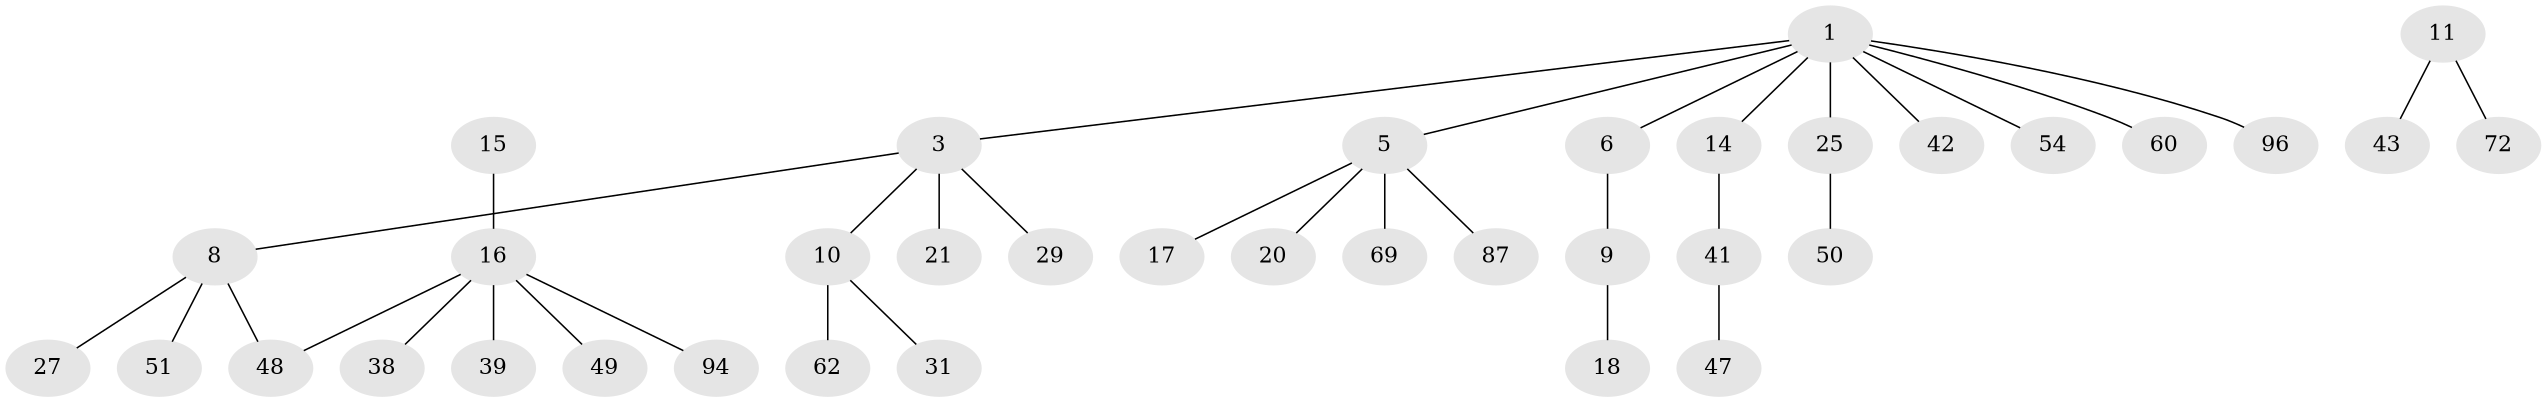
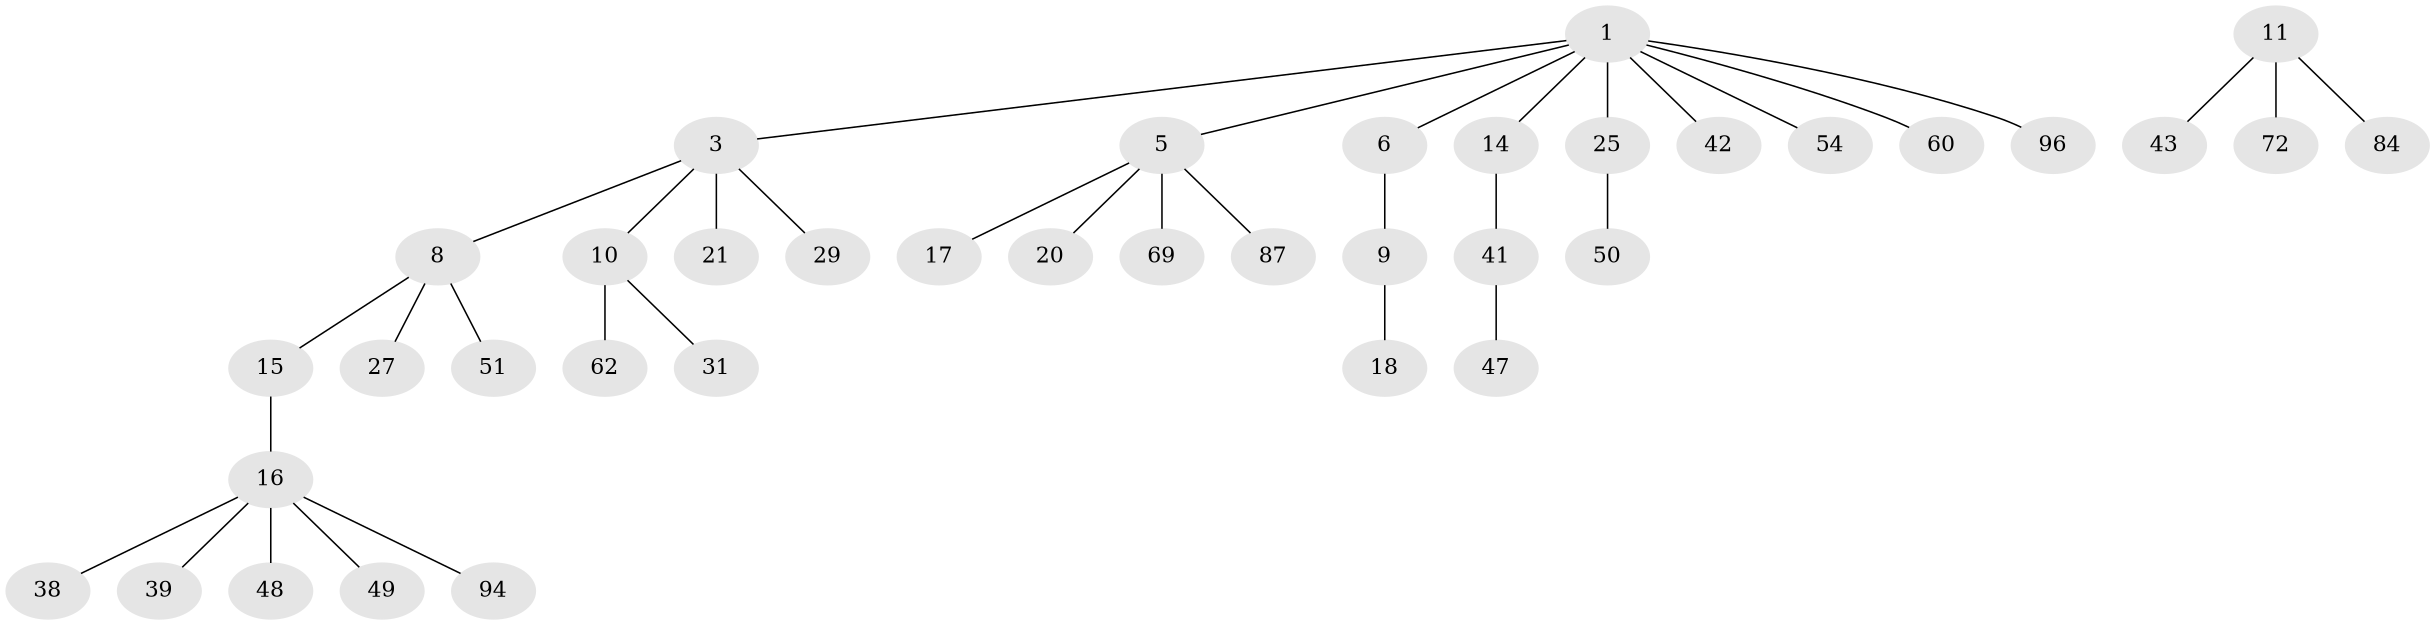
node "84": added
edge "8" -- "48": now "8" -- "15"
